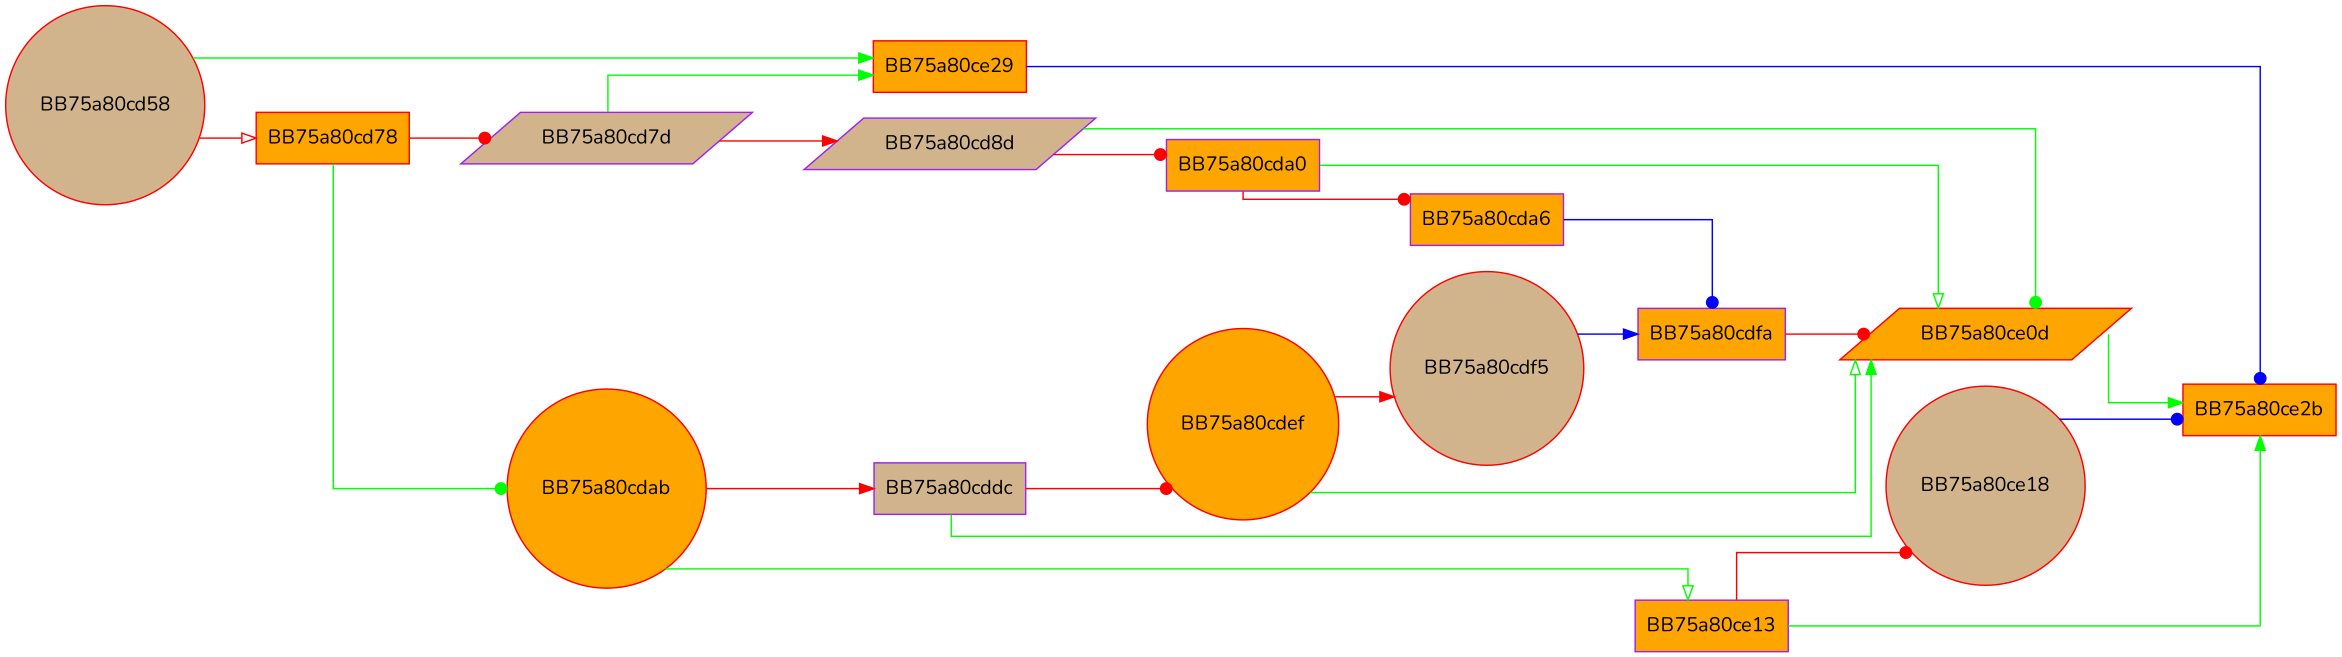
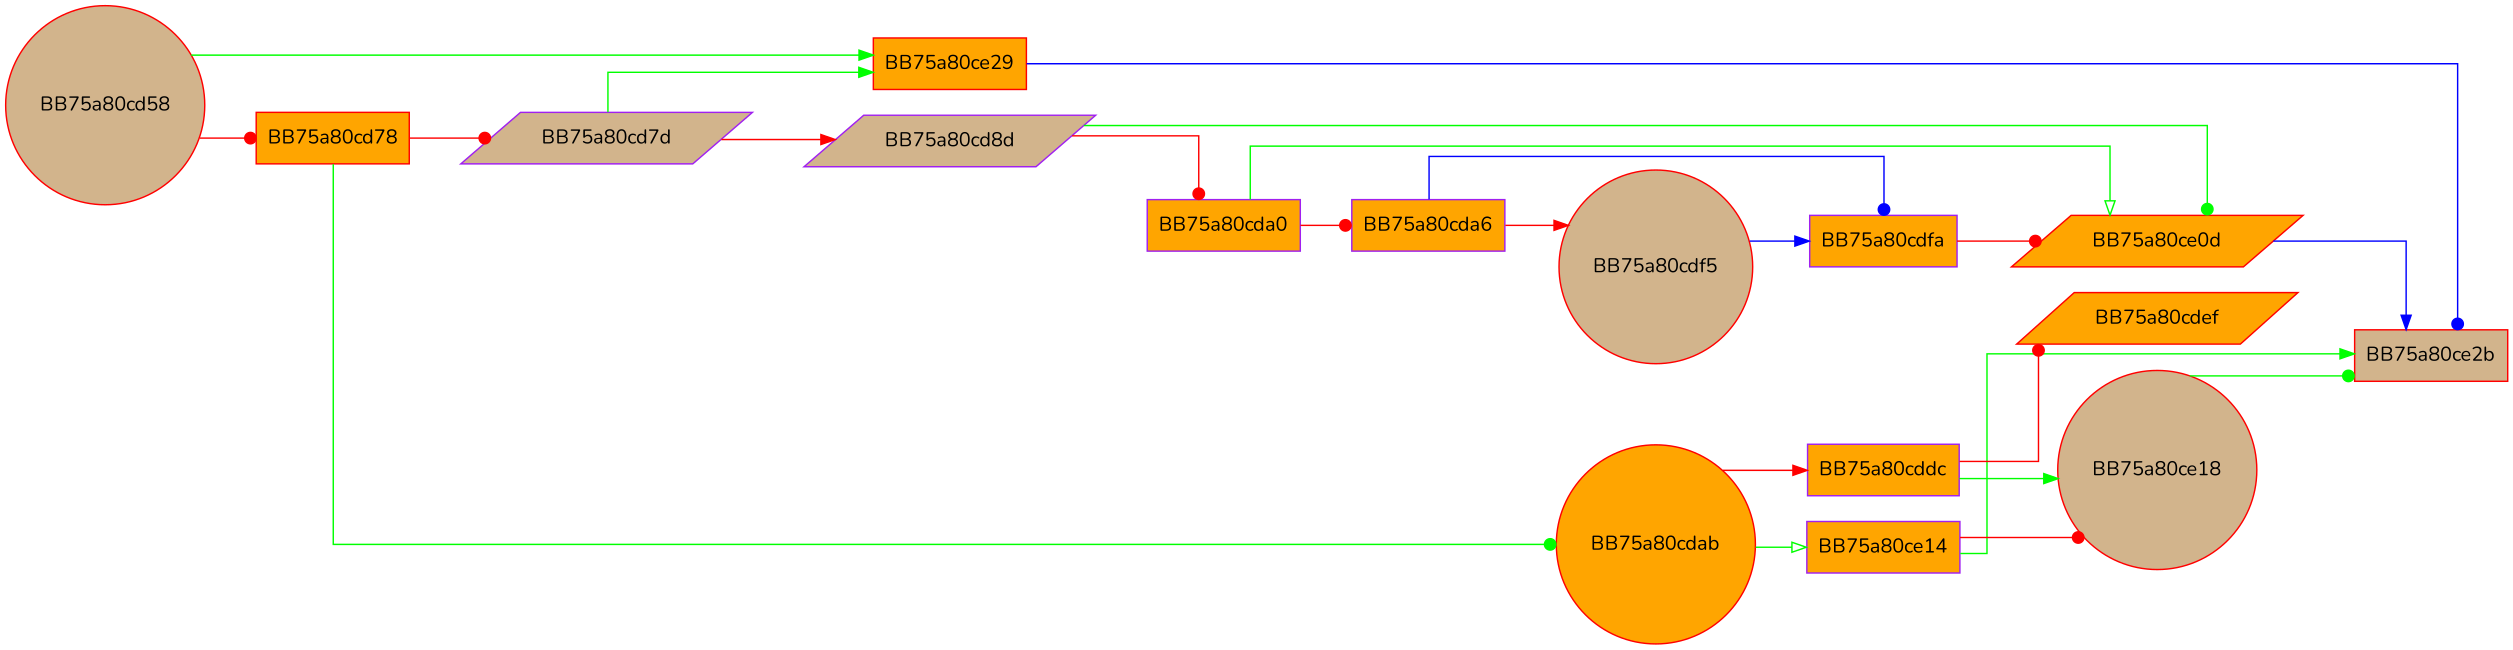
edge "BB75a80cd58" -> "BB75a80cd78": arrowhead onormal -> dot
edge "BB75a80cdef" -> "BB75a80cdf5": now "BB75a80cda6" -> "BB75a80cdf5"
edge "BB75a80ce0d" -> "BB75a80ce2b": color green -> blue
node "BB75a80ce2b": fillcolor orange -> tan
edge "BB75a80ce18" -> "BB75a80ce2b": color blue -> green
node "BB75a80cdef": shape circle -> parallelogram
node "BB75a80cddc": fillcolor tan -> orange
edge "BB75a80cdef" -> "BB75a80ce0d": removed
edge "BB75a80cddc" -> "BB75a80ce0d": now "BB75a80cddc" -> "BB75a80ce18"
node "BB75a80ce13": label "BB75a80ce13" -> "BB75a80ce14"
